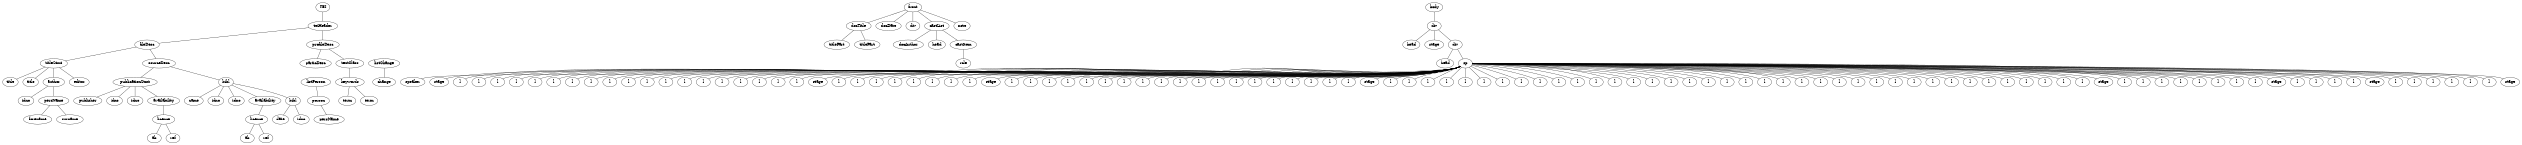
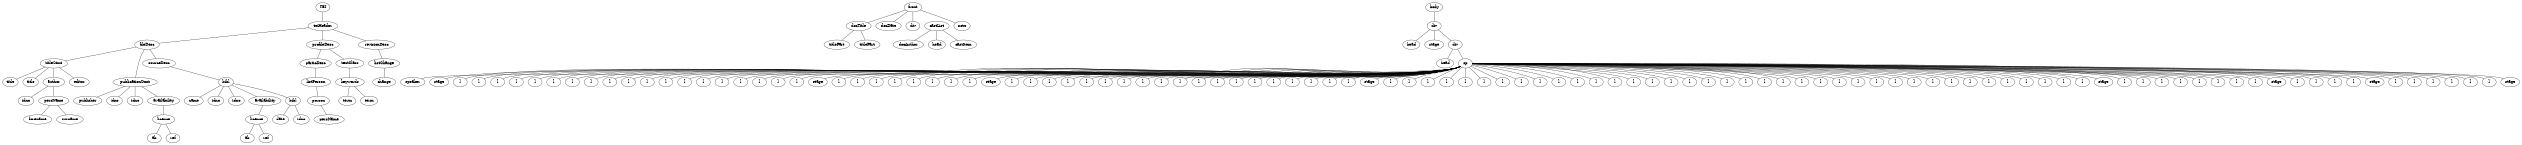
edge "front" -- "castList": removed
node "revisionDesc": added
node "role": removed
edge "sourceDesc" -- "publicationStmt": now "fileDesc" -- "publicationStmt"
edge "particDesc" -- "listPerson": added
